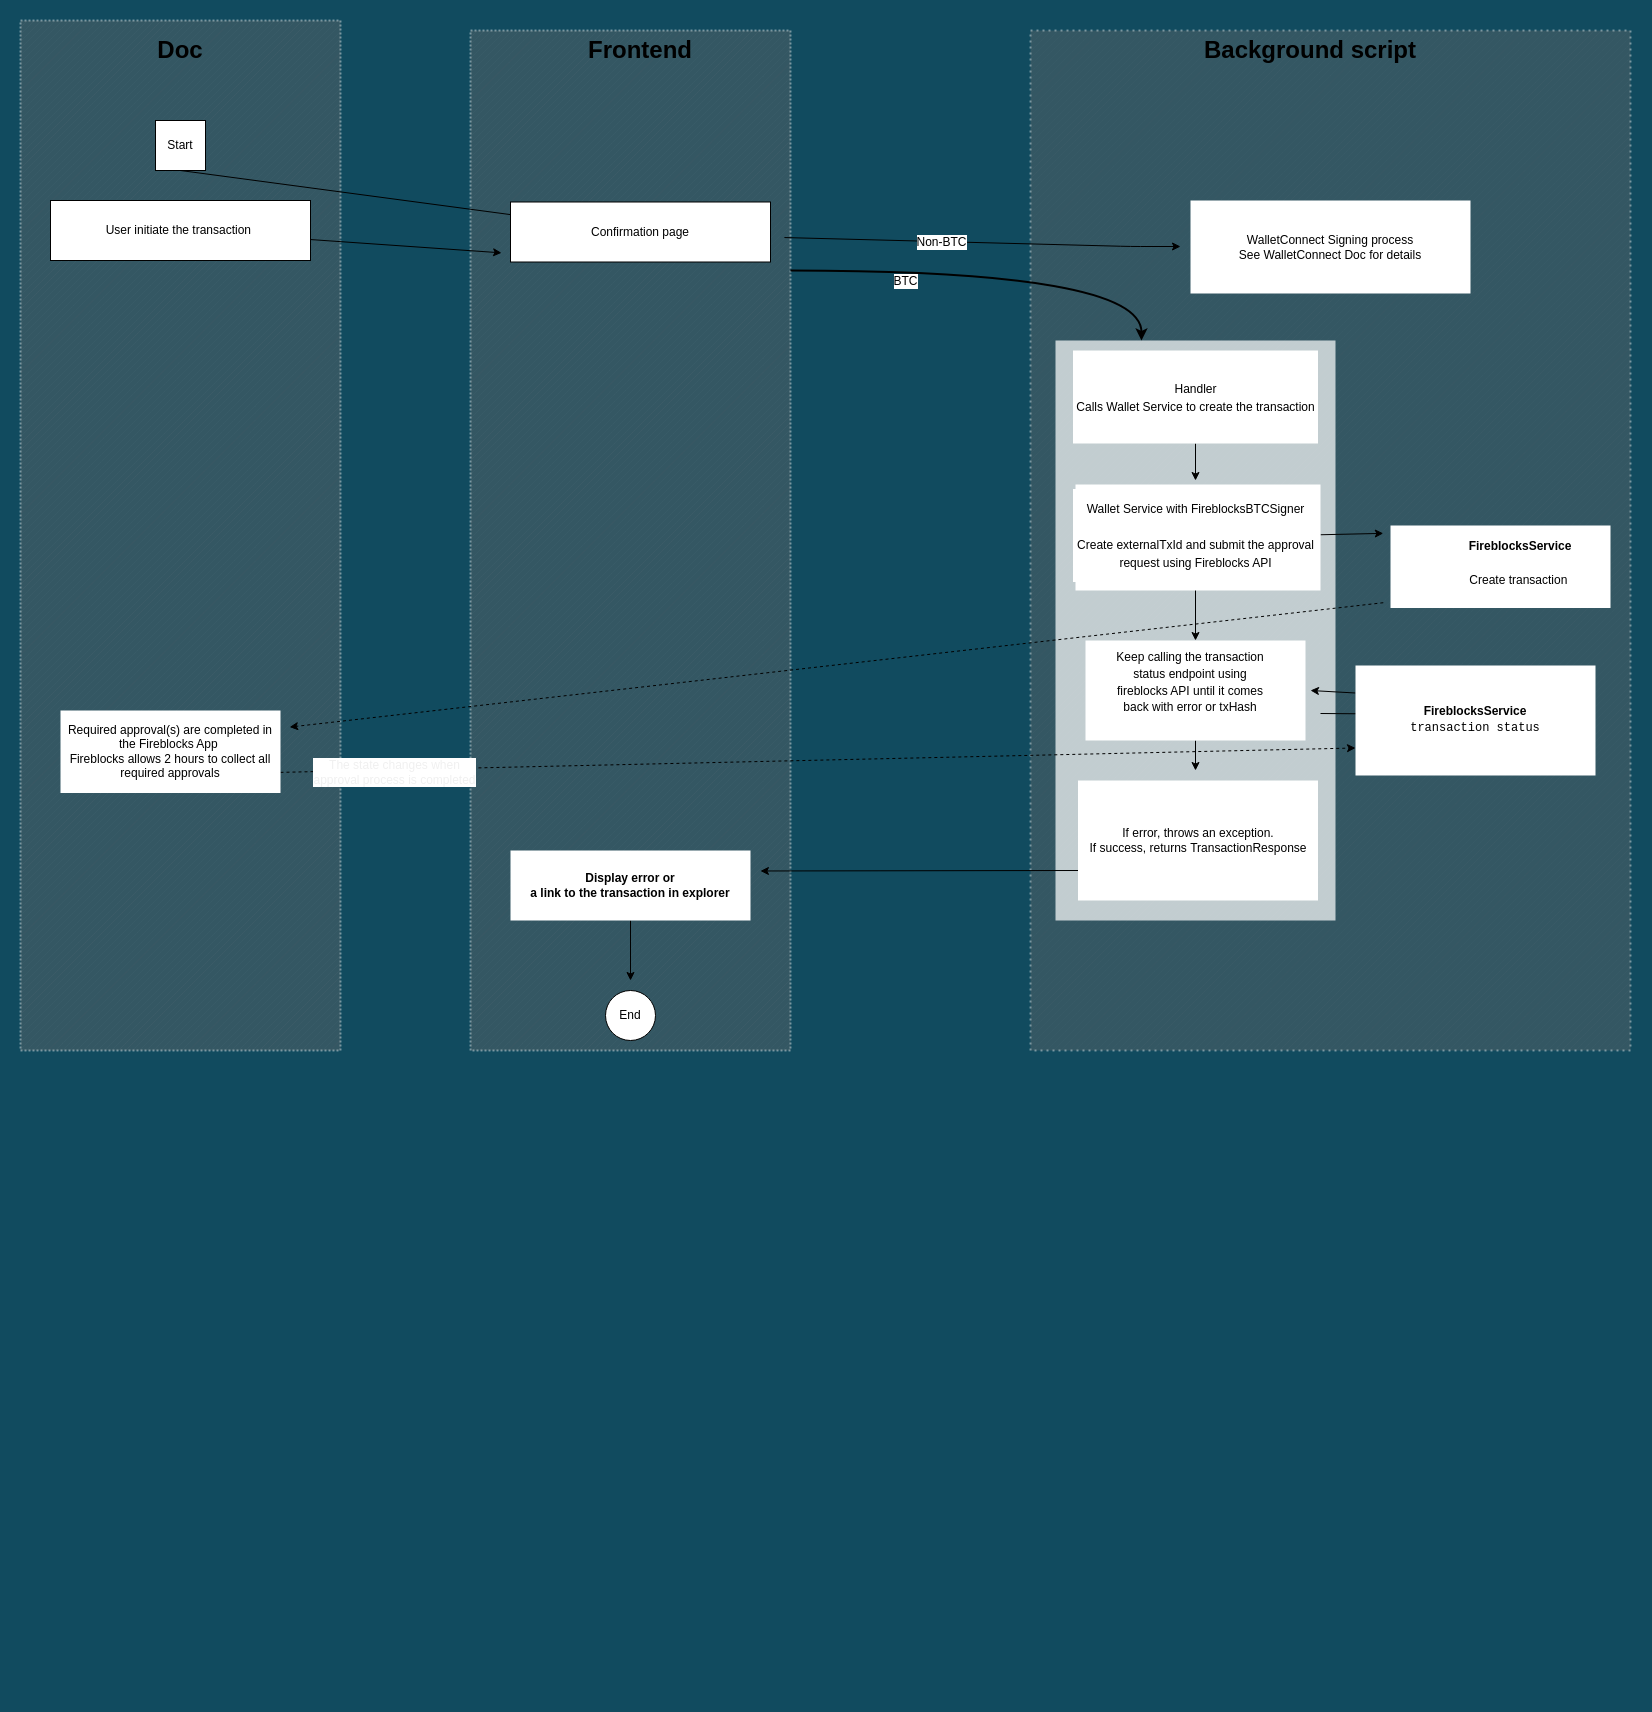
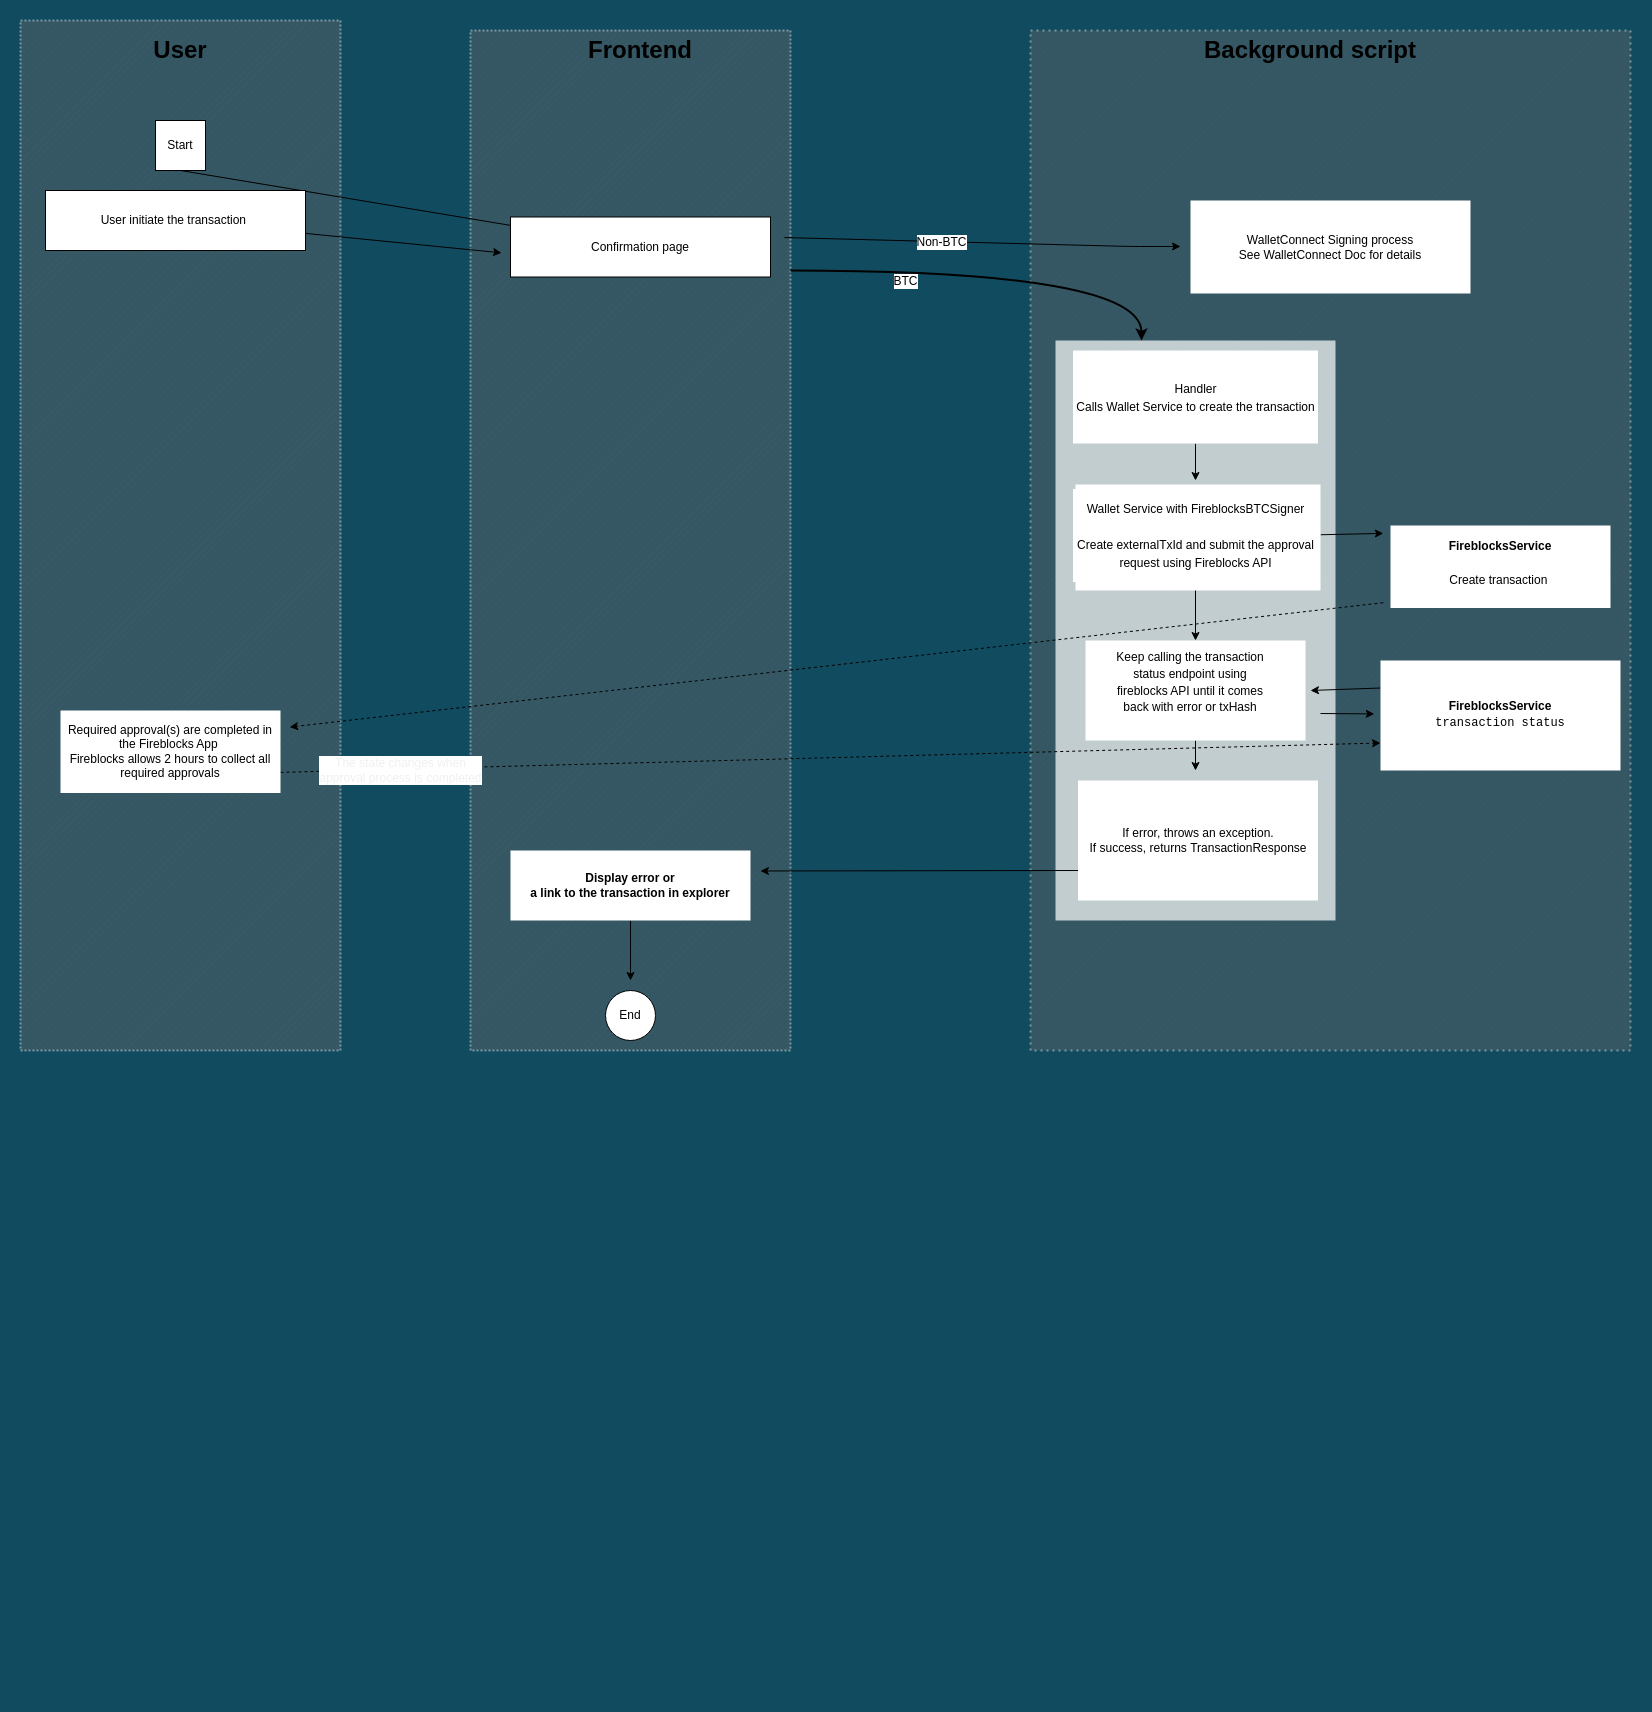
node "Doc": label "Doc" -> "User"
node "User initiate the transaction": moved (181, 231) -> (176, 221)
node "Confirmation page": moved (641, 232) -> (641, 247)
node "FireblocksService Create transaction": moved (1521, 567) -> (1501, 567)
node "FireblocksService transaction status": moved (1476, 721) -> (1501, 716)
